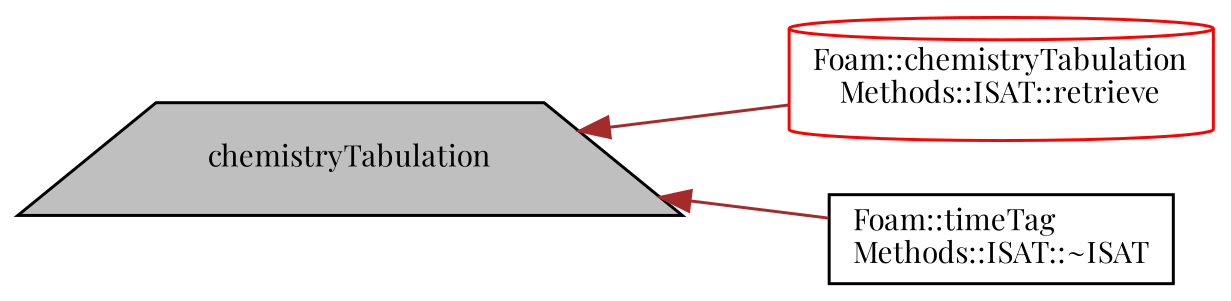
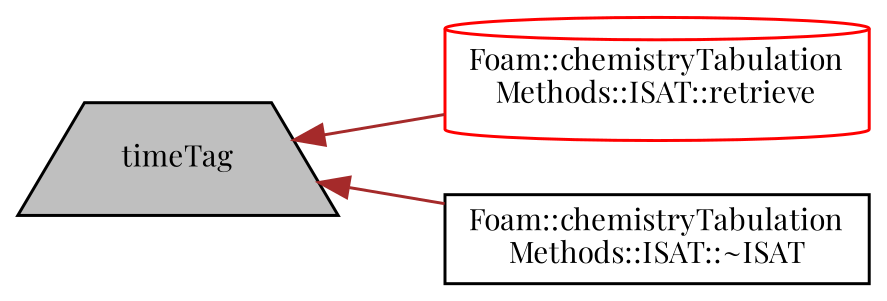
node "chemistryTabulation": label "chemistryTabulation" -> "timeTag"
node "Foam::timeTag Methods::ISAT::~ISAT": label "Foam::timeTag Methods::ISAT::~ISAT" -> "Foam::chemistryTabulation Methods::ISAT::~ISAT"
